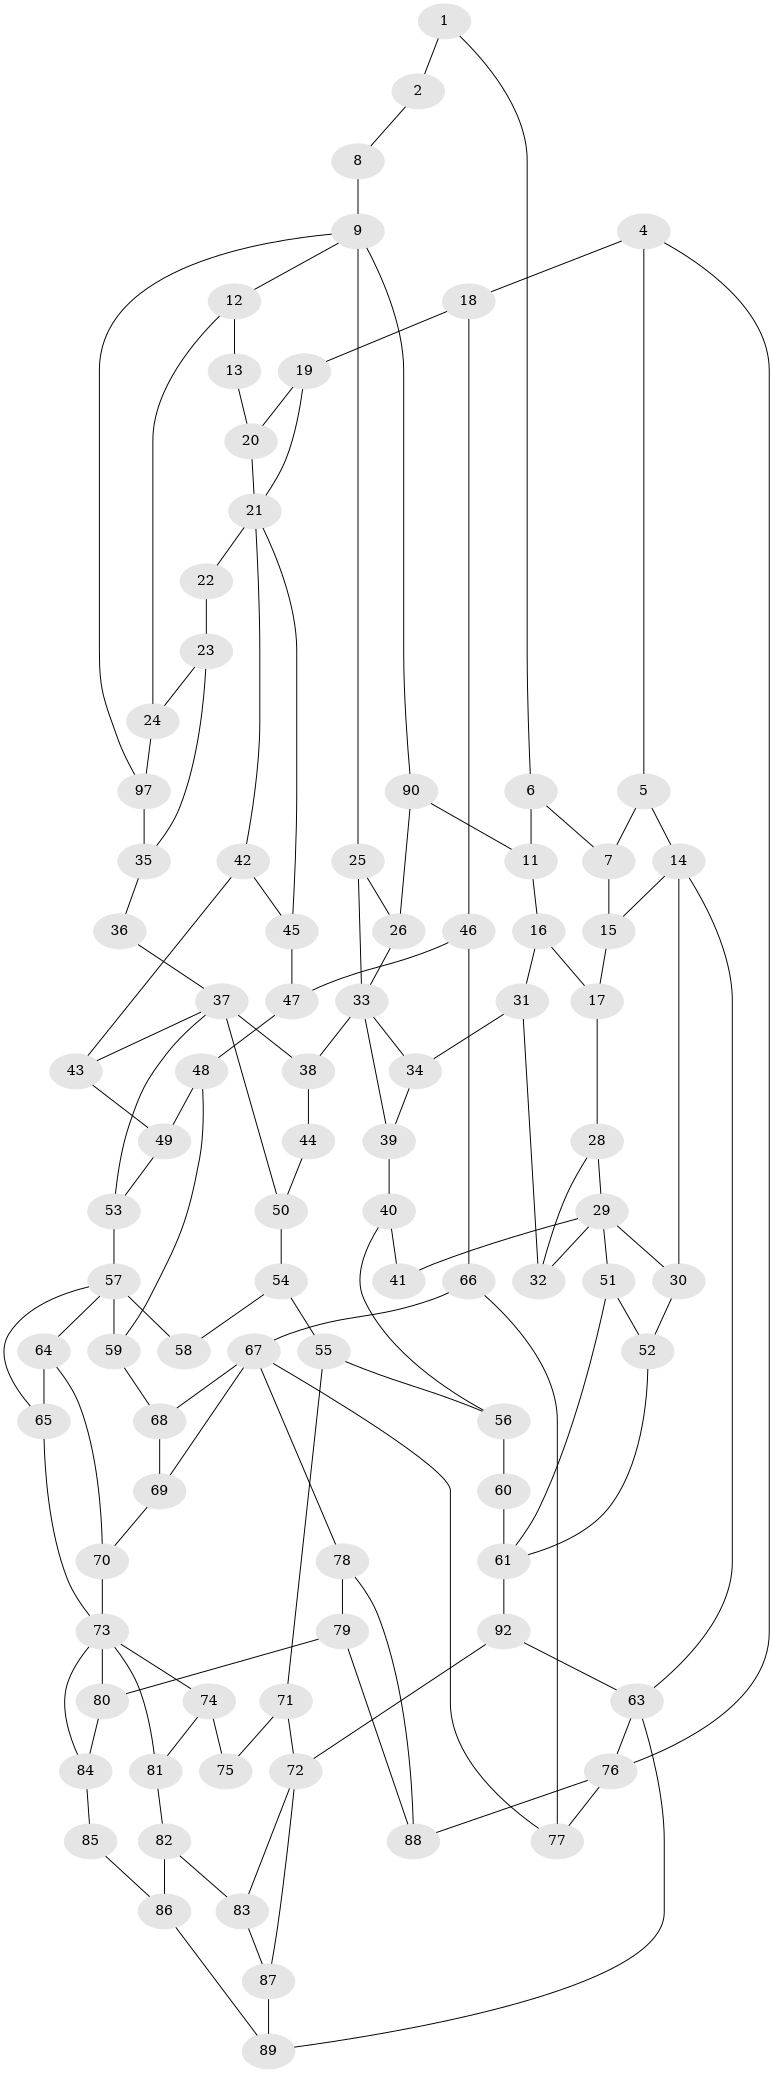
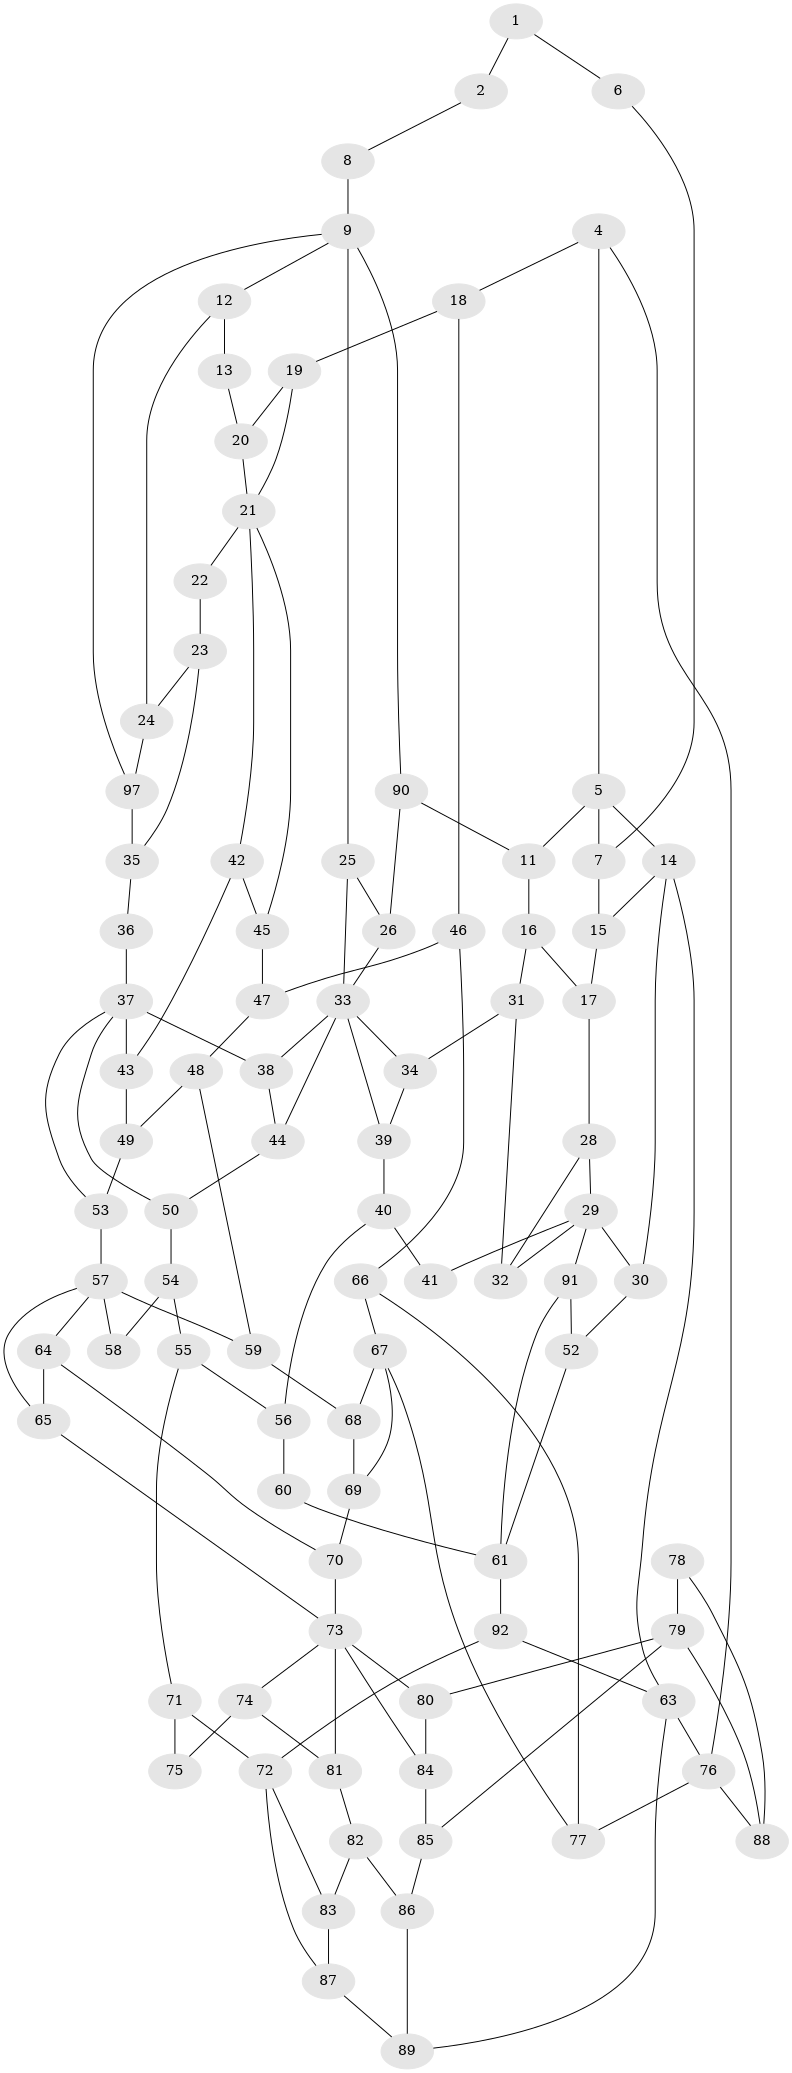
edge "6" -- "11": now "5" -- "11"
edge "33" -- "44": added
node "51": label "51" -> "91"
edge "67" -- "78": removed
edge "79" -- "85": added
